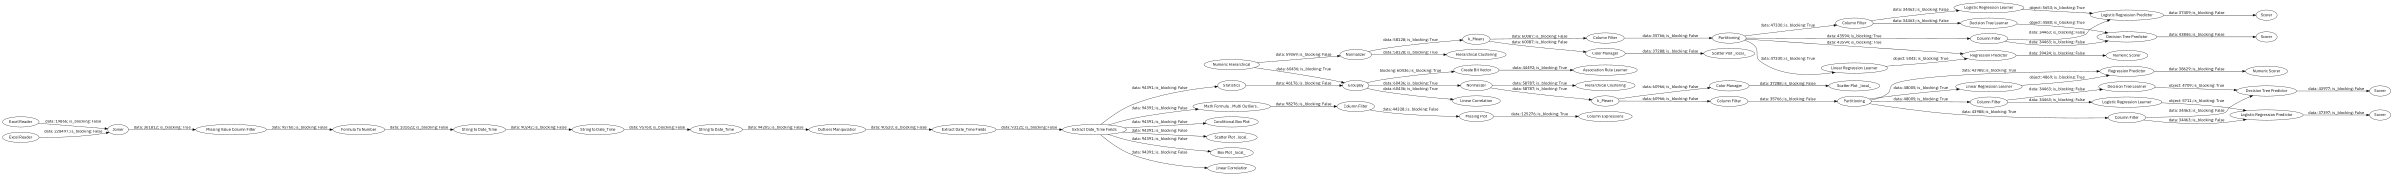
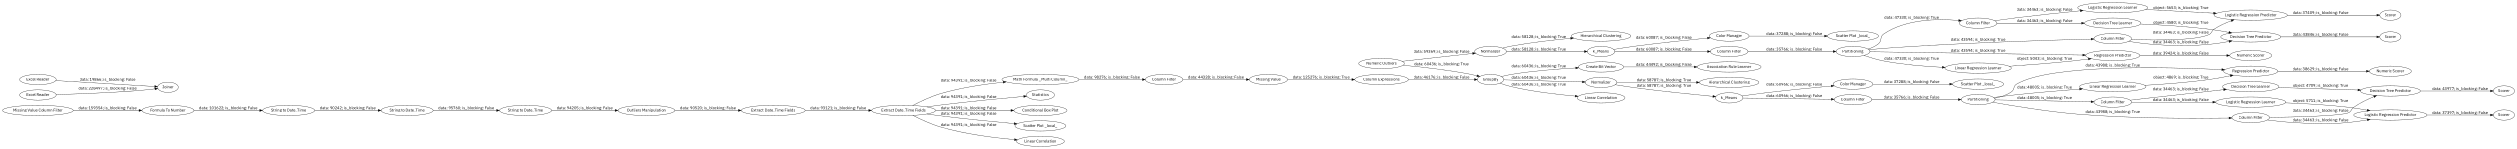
node "Numeric Hierarchical": label "Numeric Hierarchical" -> "Numeric Outliers"
edge "Create Bit Vector" -> "Association Rule Learner": label "data: 44492; is_blocking: True" -> "data: 44492; is_blocking: False"
edge "GroupBy" -> "Create Bit Vector": label "blocking: 60436; is_blocking: True" -> "data: 60436; is_blocking: True"
edge "Statistics" -> "GroupBy": now "Column Expressions" -> "GroupBy"
node "Math Formula _Multi Outliers_": label "Math Formula _Multi Outliers_" -> "Math Formula _Multi Column_"
node "Missing Plot": label "Missing Plot" -> "Missing Value"
edge "Missing Value Column Filter" -> "Formula To Number": label "data: 95760; is_blocking: False" -> "data: 159354; is_blocking: False"
edge "Joiner" -> "Missing Value Column Filter": removed, label "data: 361812; is_blocking: True"
node "Box Plot _local_": removed
